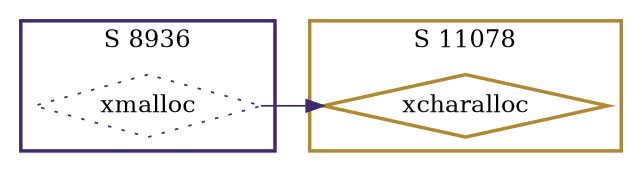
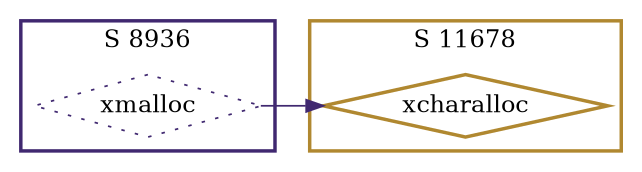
cluster "S 11078": label "S 11078" -> "S 11678"
